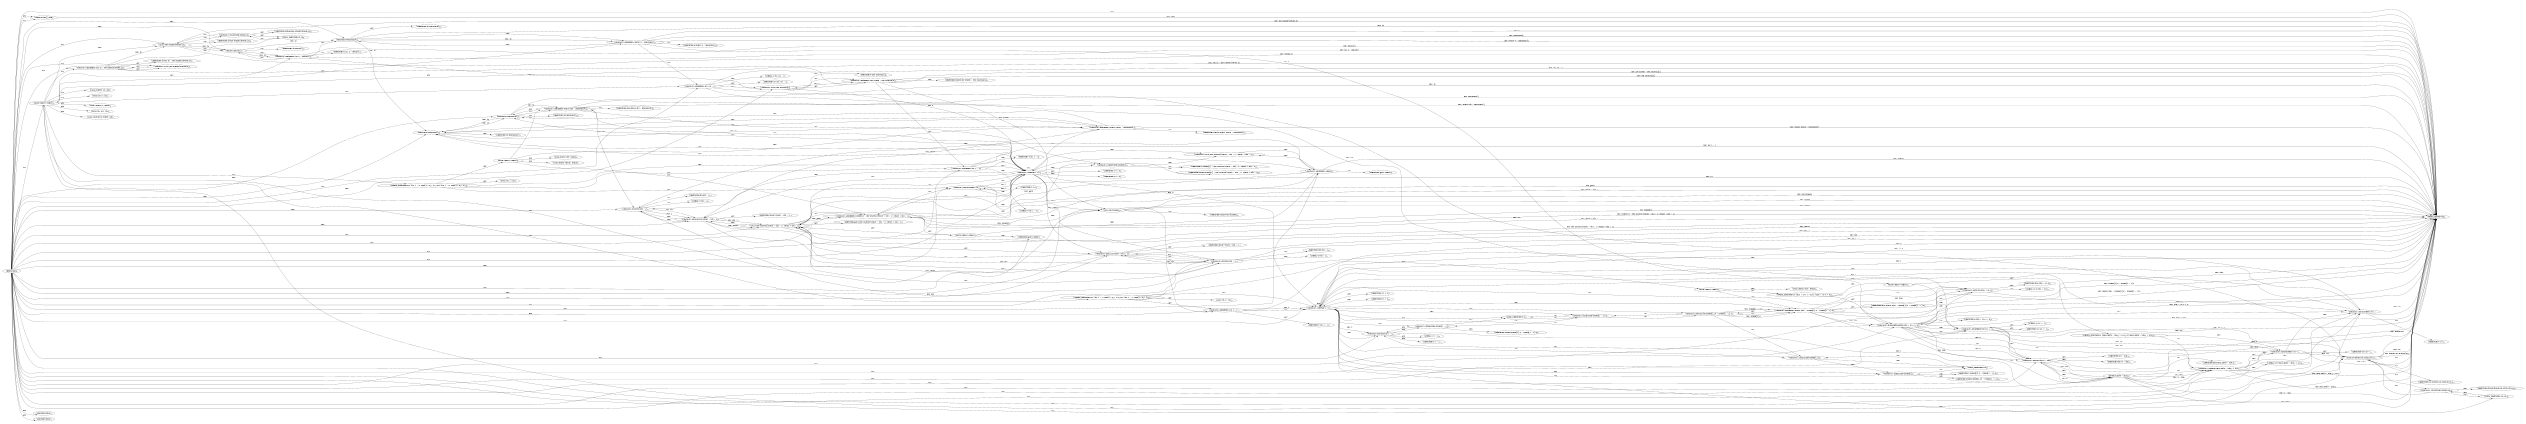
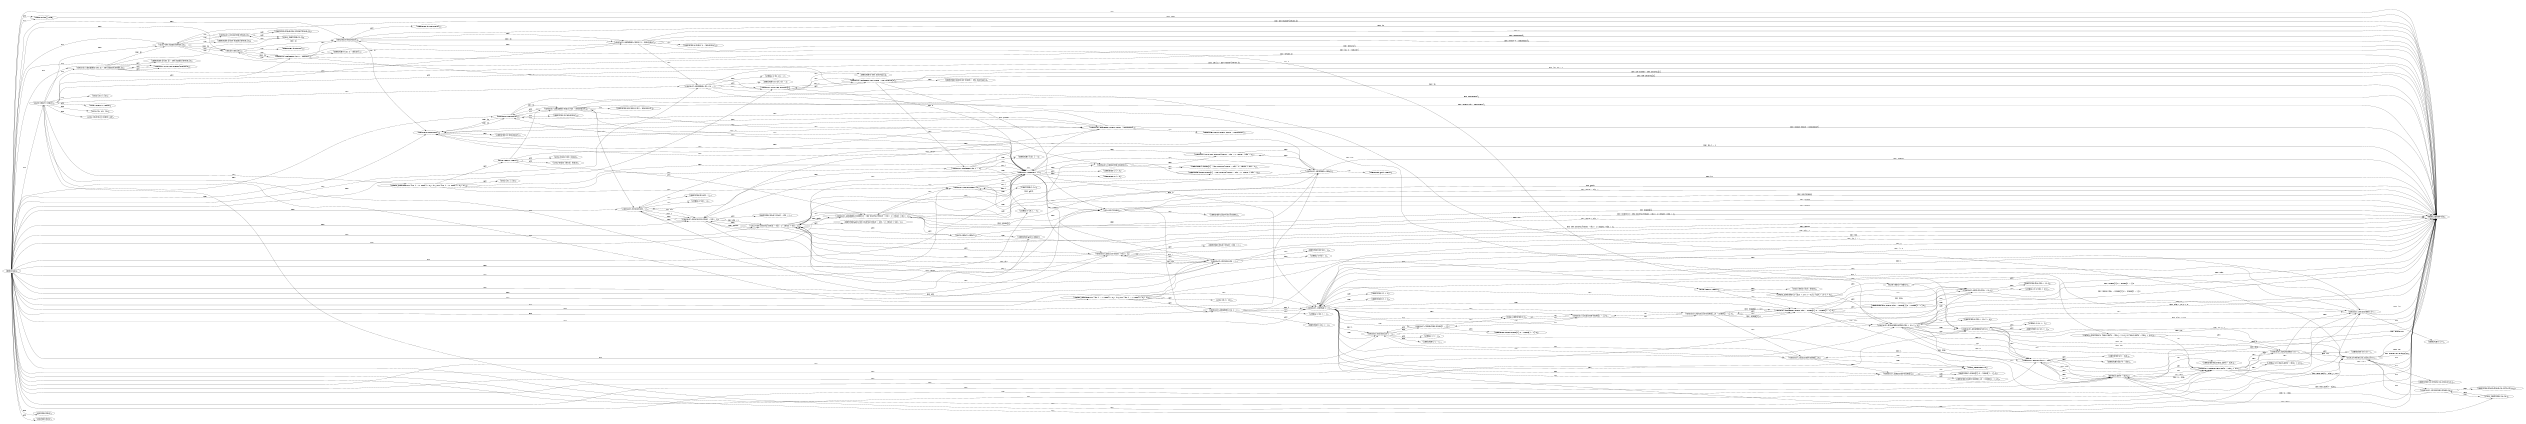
node "(LOCAL,Scanner in: ANY)": removed
edge "(METHOD,main)" -> "(<operator>.assignment,int i = 0)": now "(METHOD,main)" -> "(LITERAL,0,int i = 0)"
node "(LITERAL,1,int i = 1)": added
edge "(<operator>.lessThan,Math.abs(w - dist) < 1e-6)" -> "(abs,Math.abs(w - dist))": added, label "AST:"
